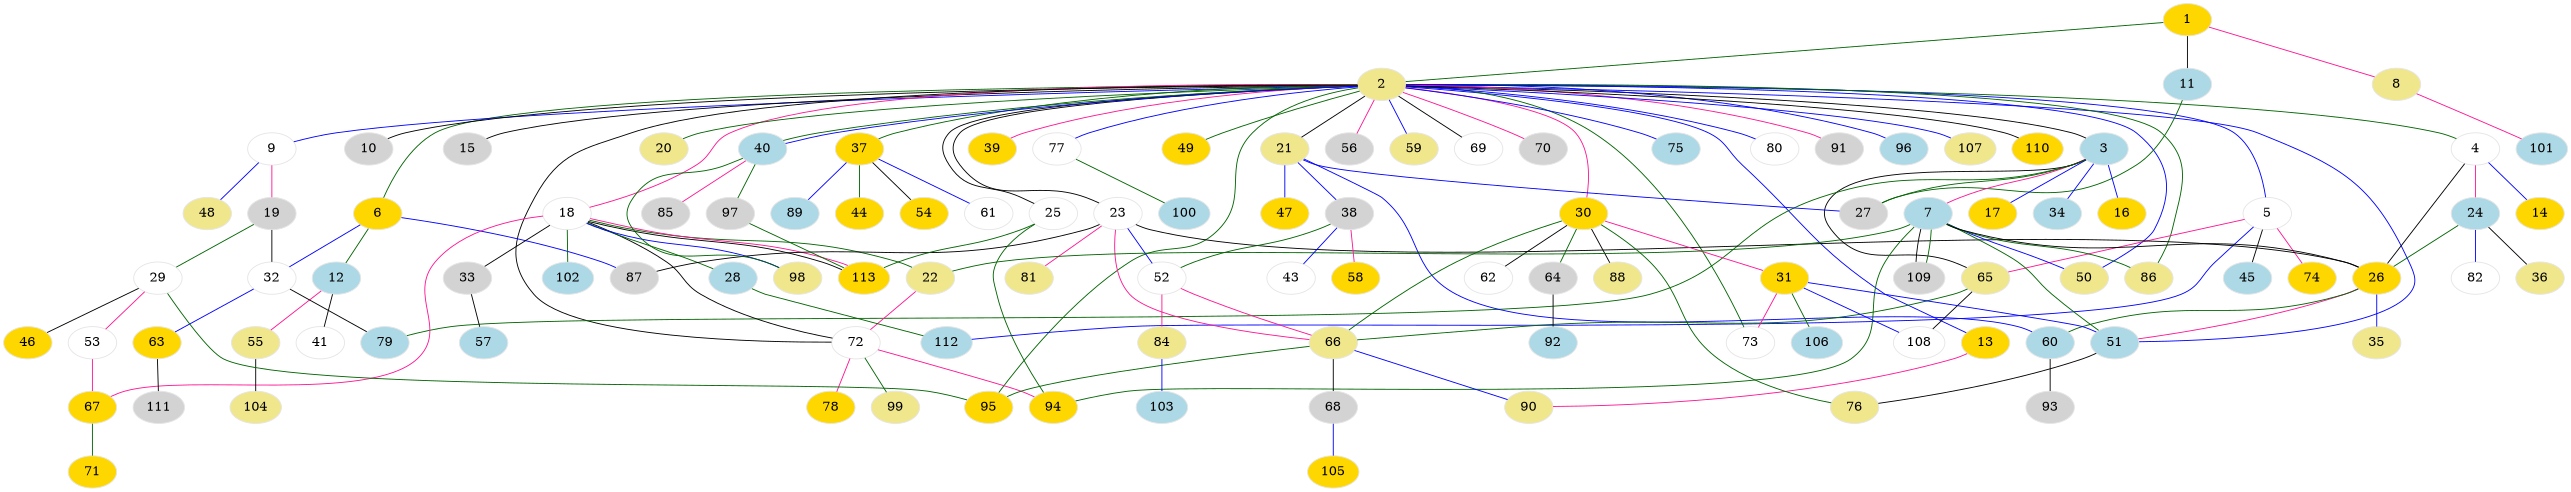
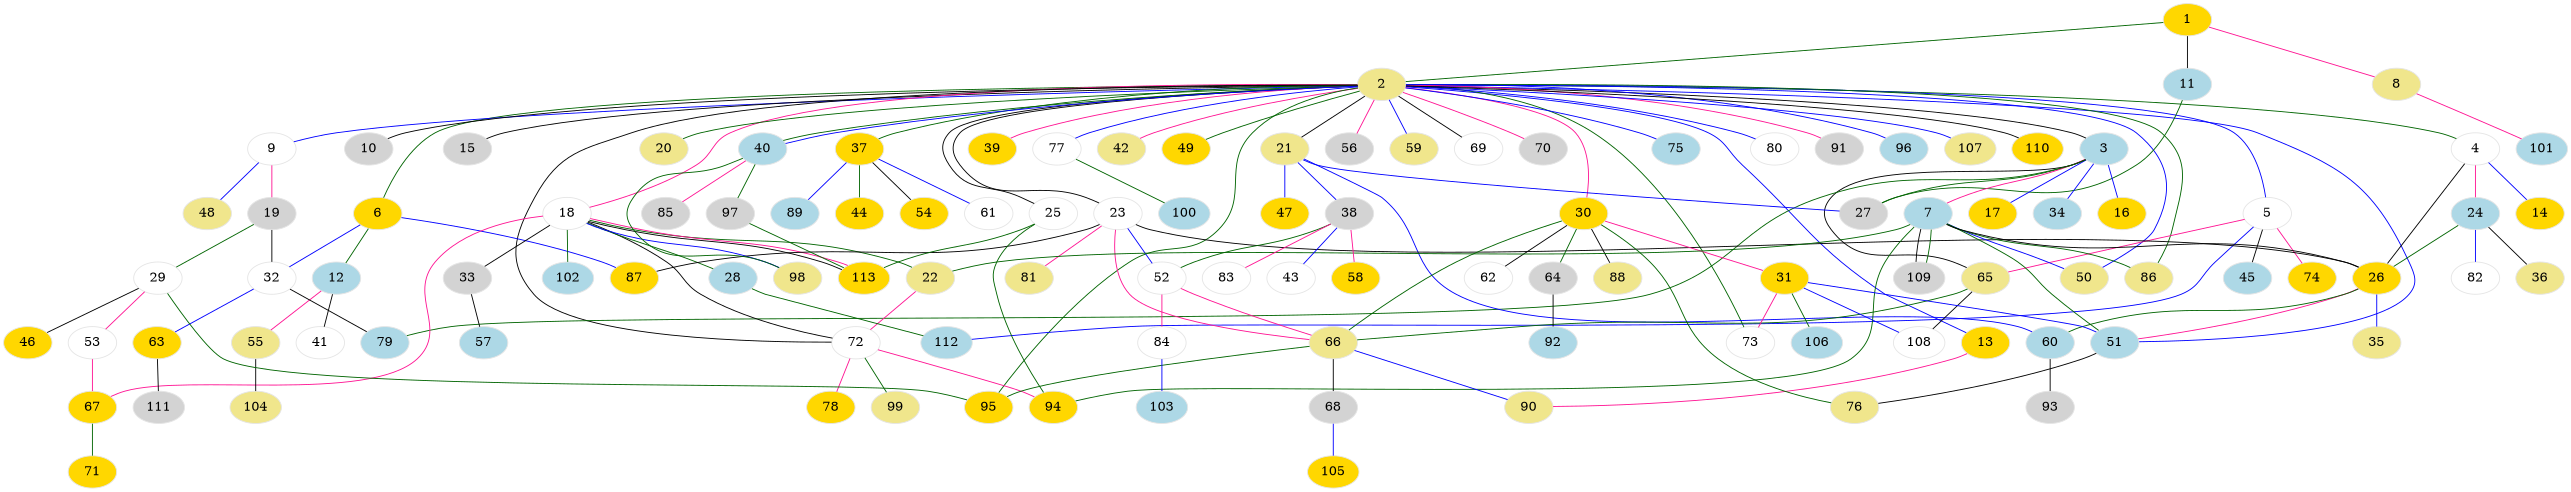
node "42": added
node "87": fillcolor lightgrey -> gold
node "83": added
node "84": fillcolor khaki -> white
